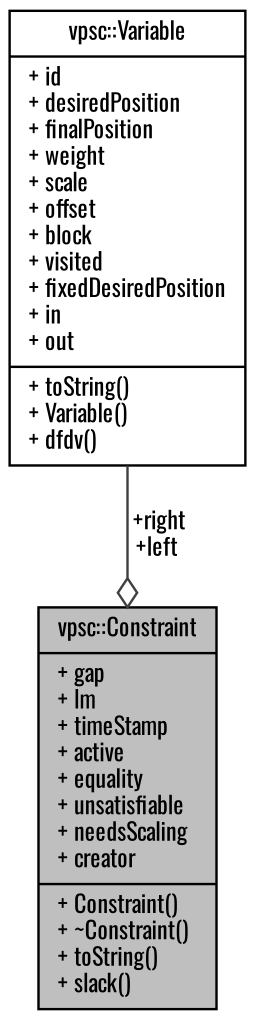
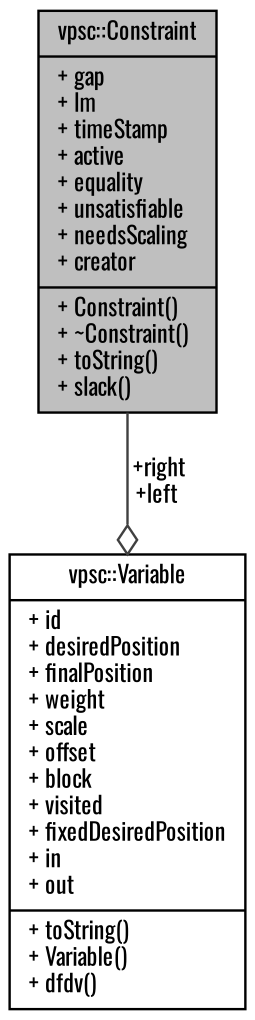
edge "vpsc::Variable" -> "vpsc::Constraint": reversed
